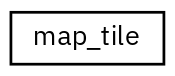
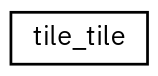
node "map_tile": label "map_tile" -> "tile_tile"
